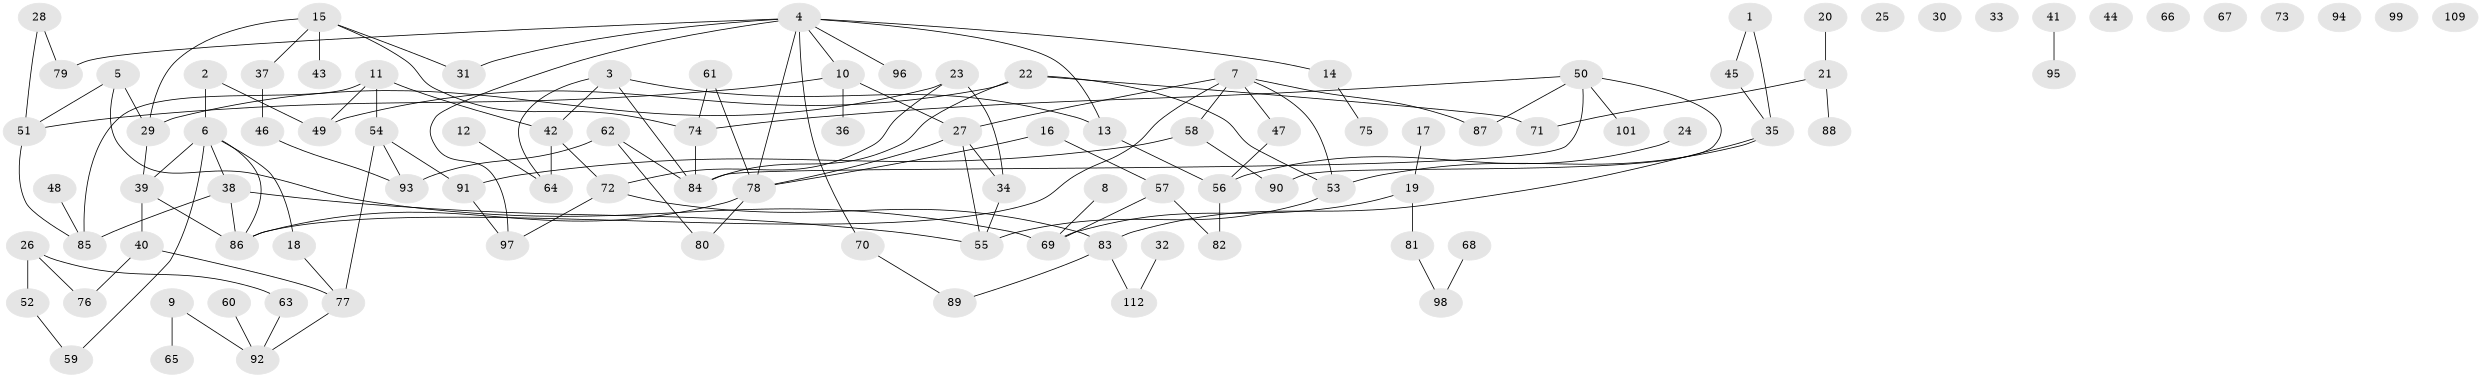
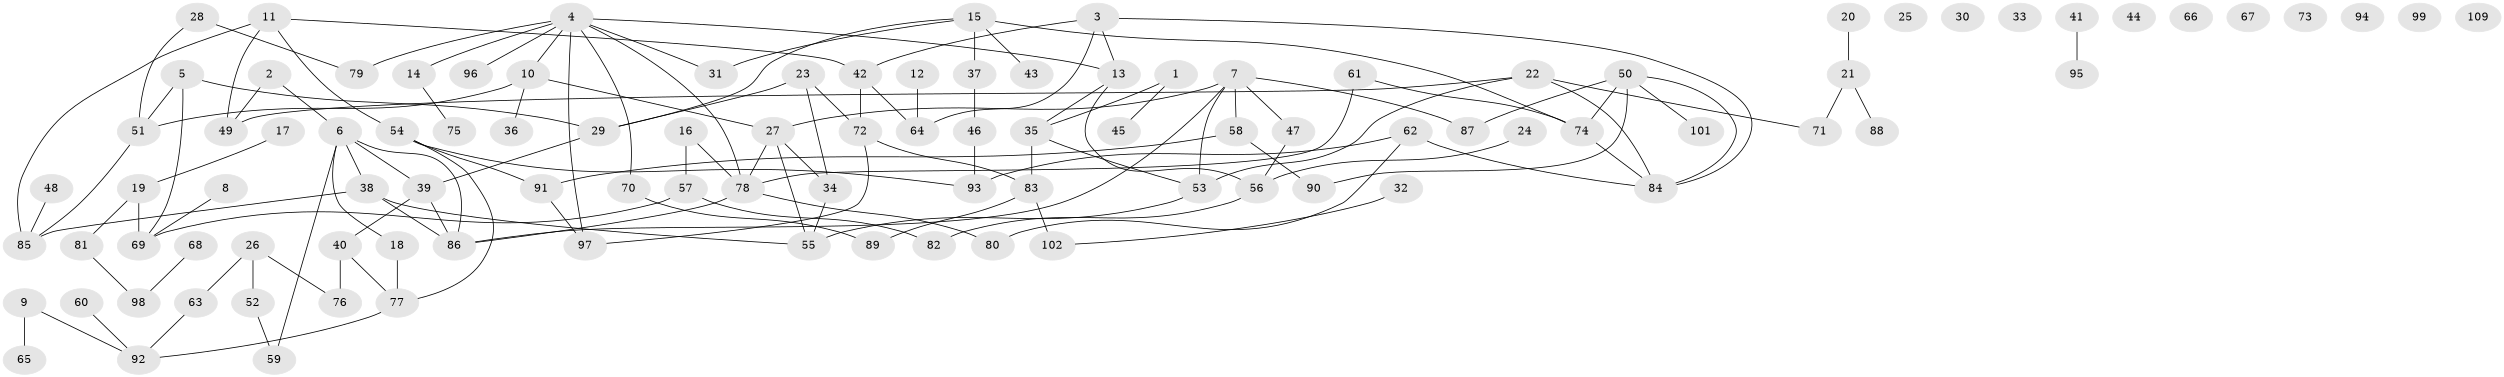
edge "45" -- "35": now "13" -- "35"
node "112": label "112" -> "102"
